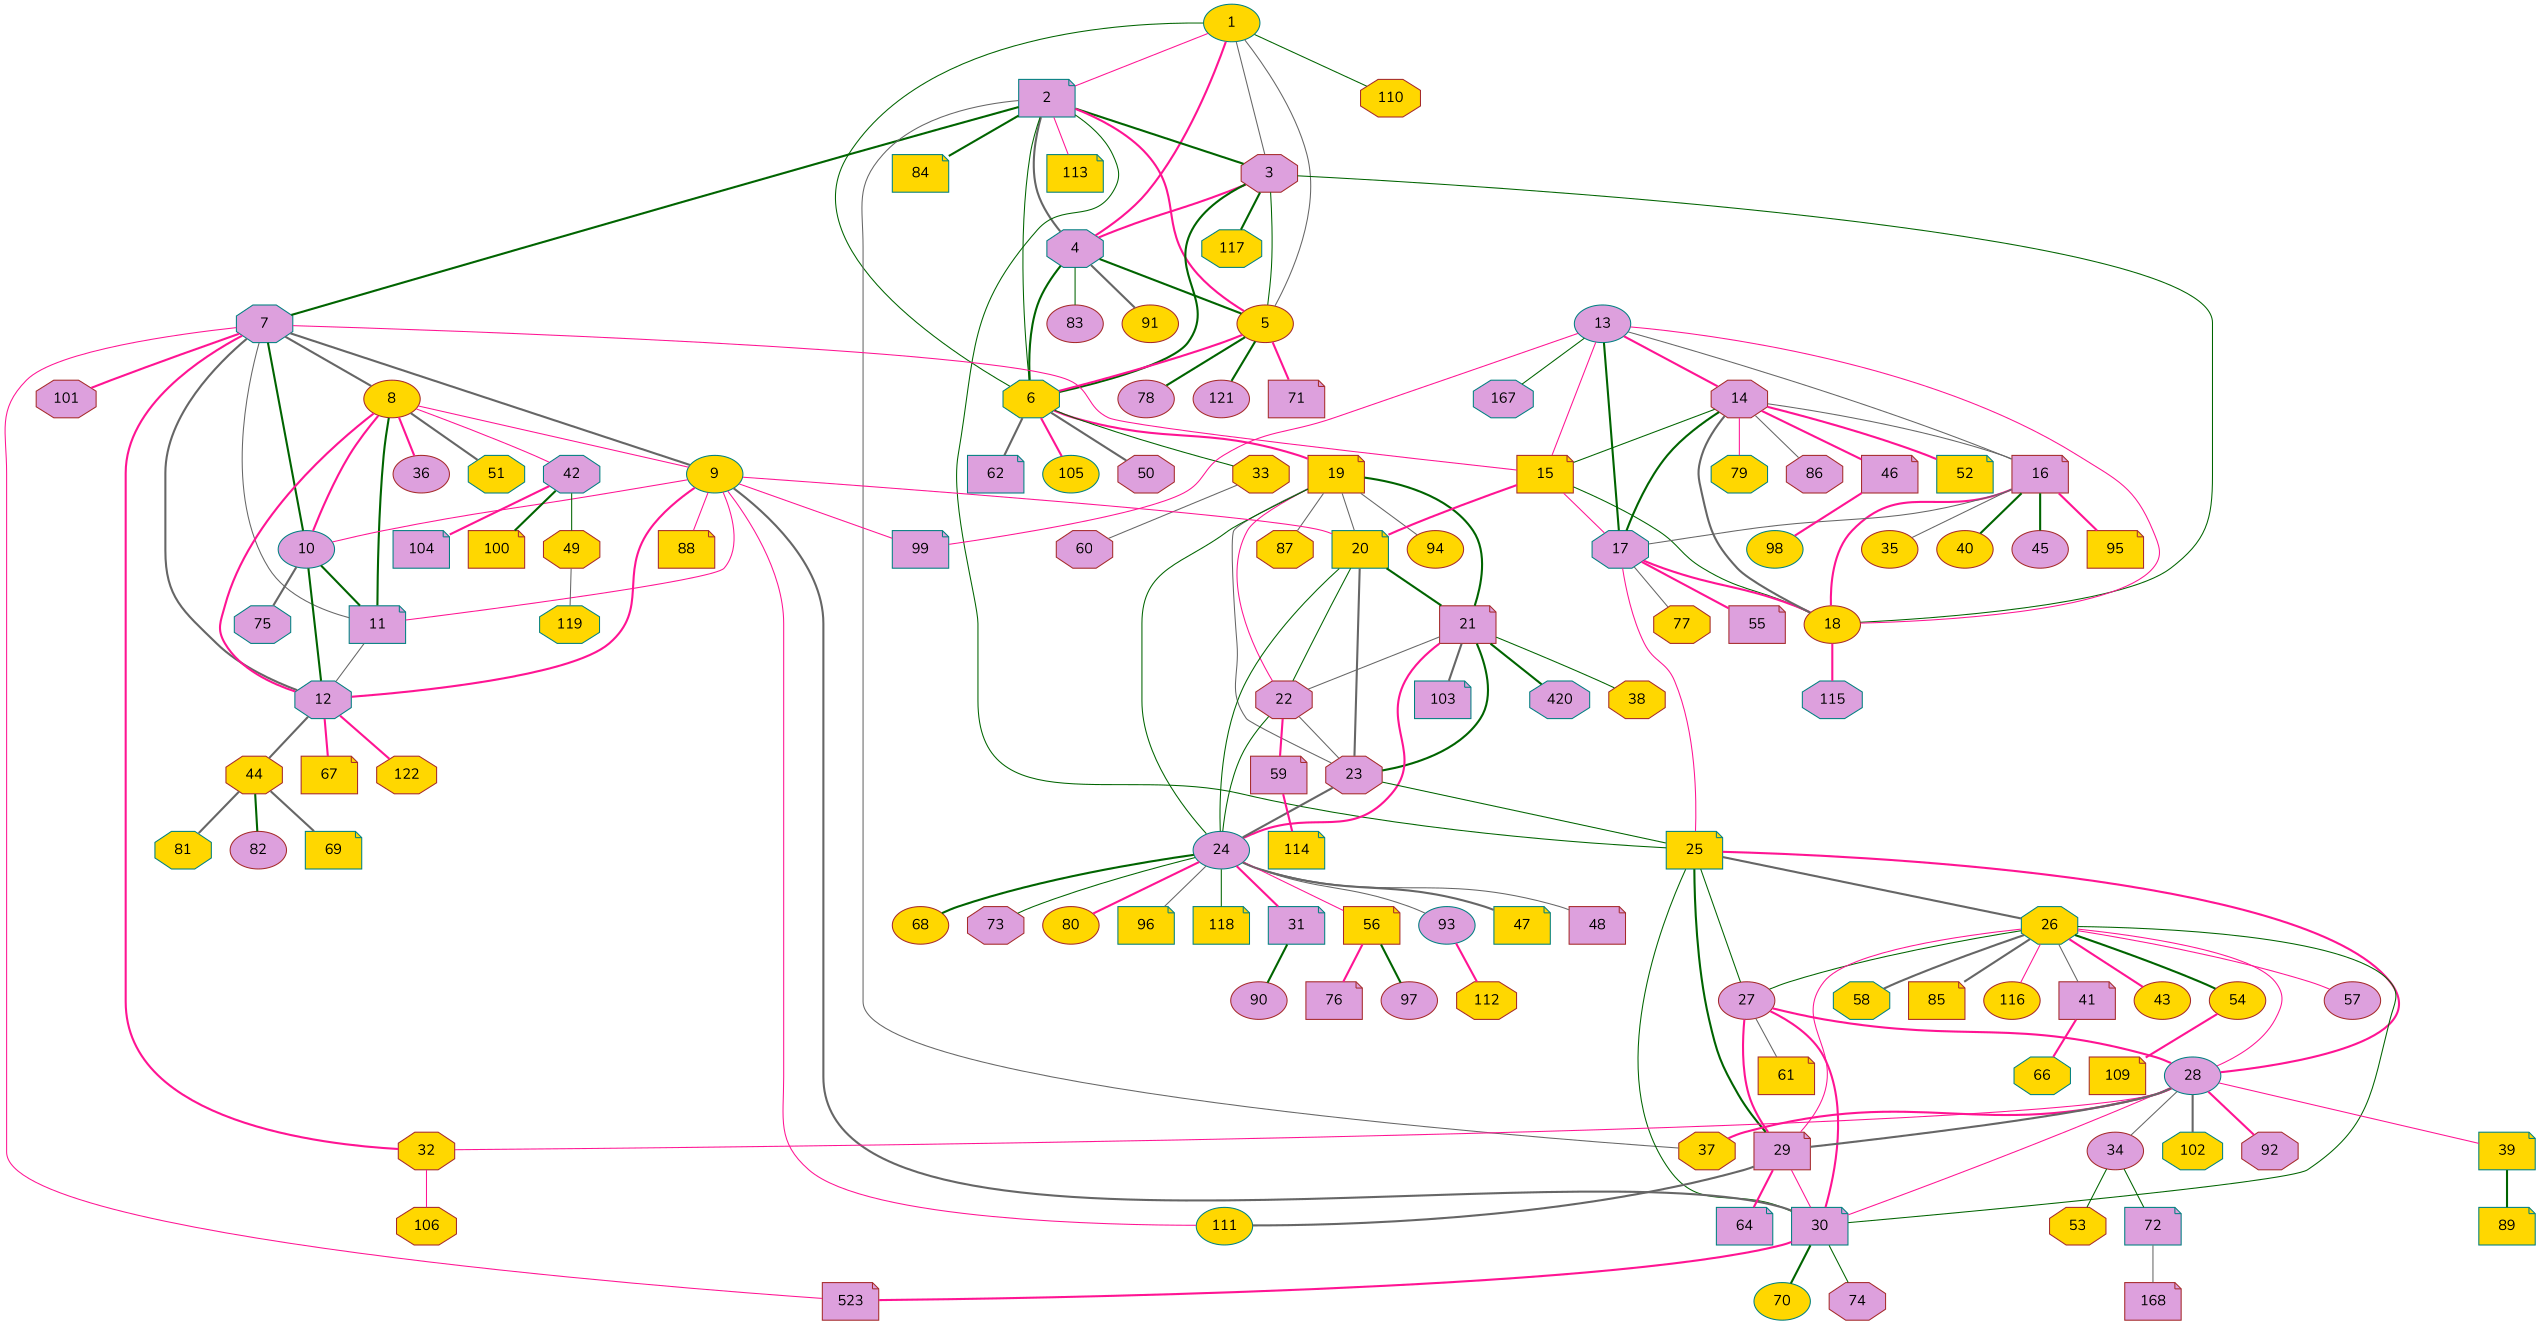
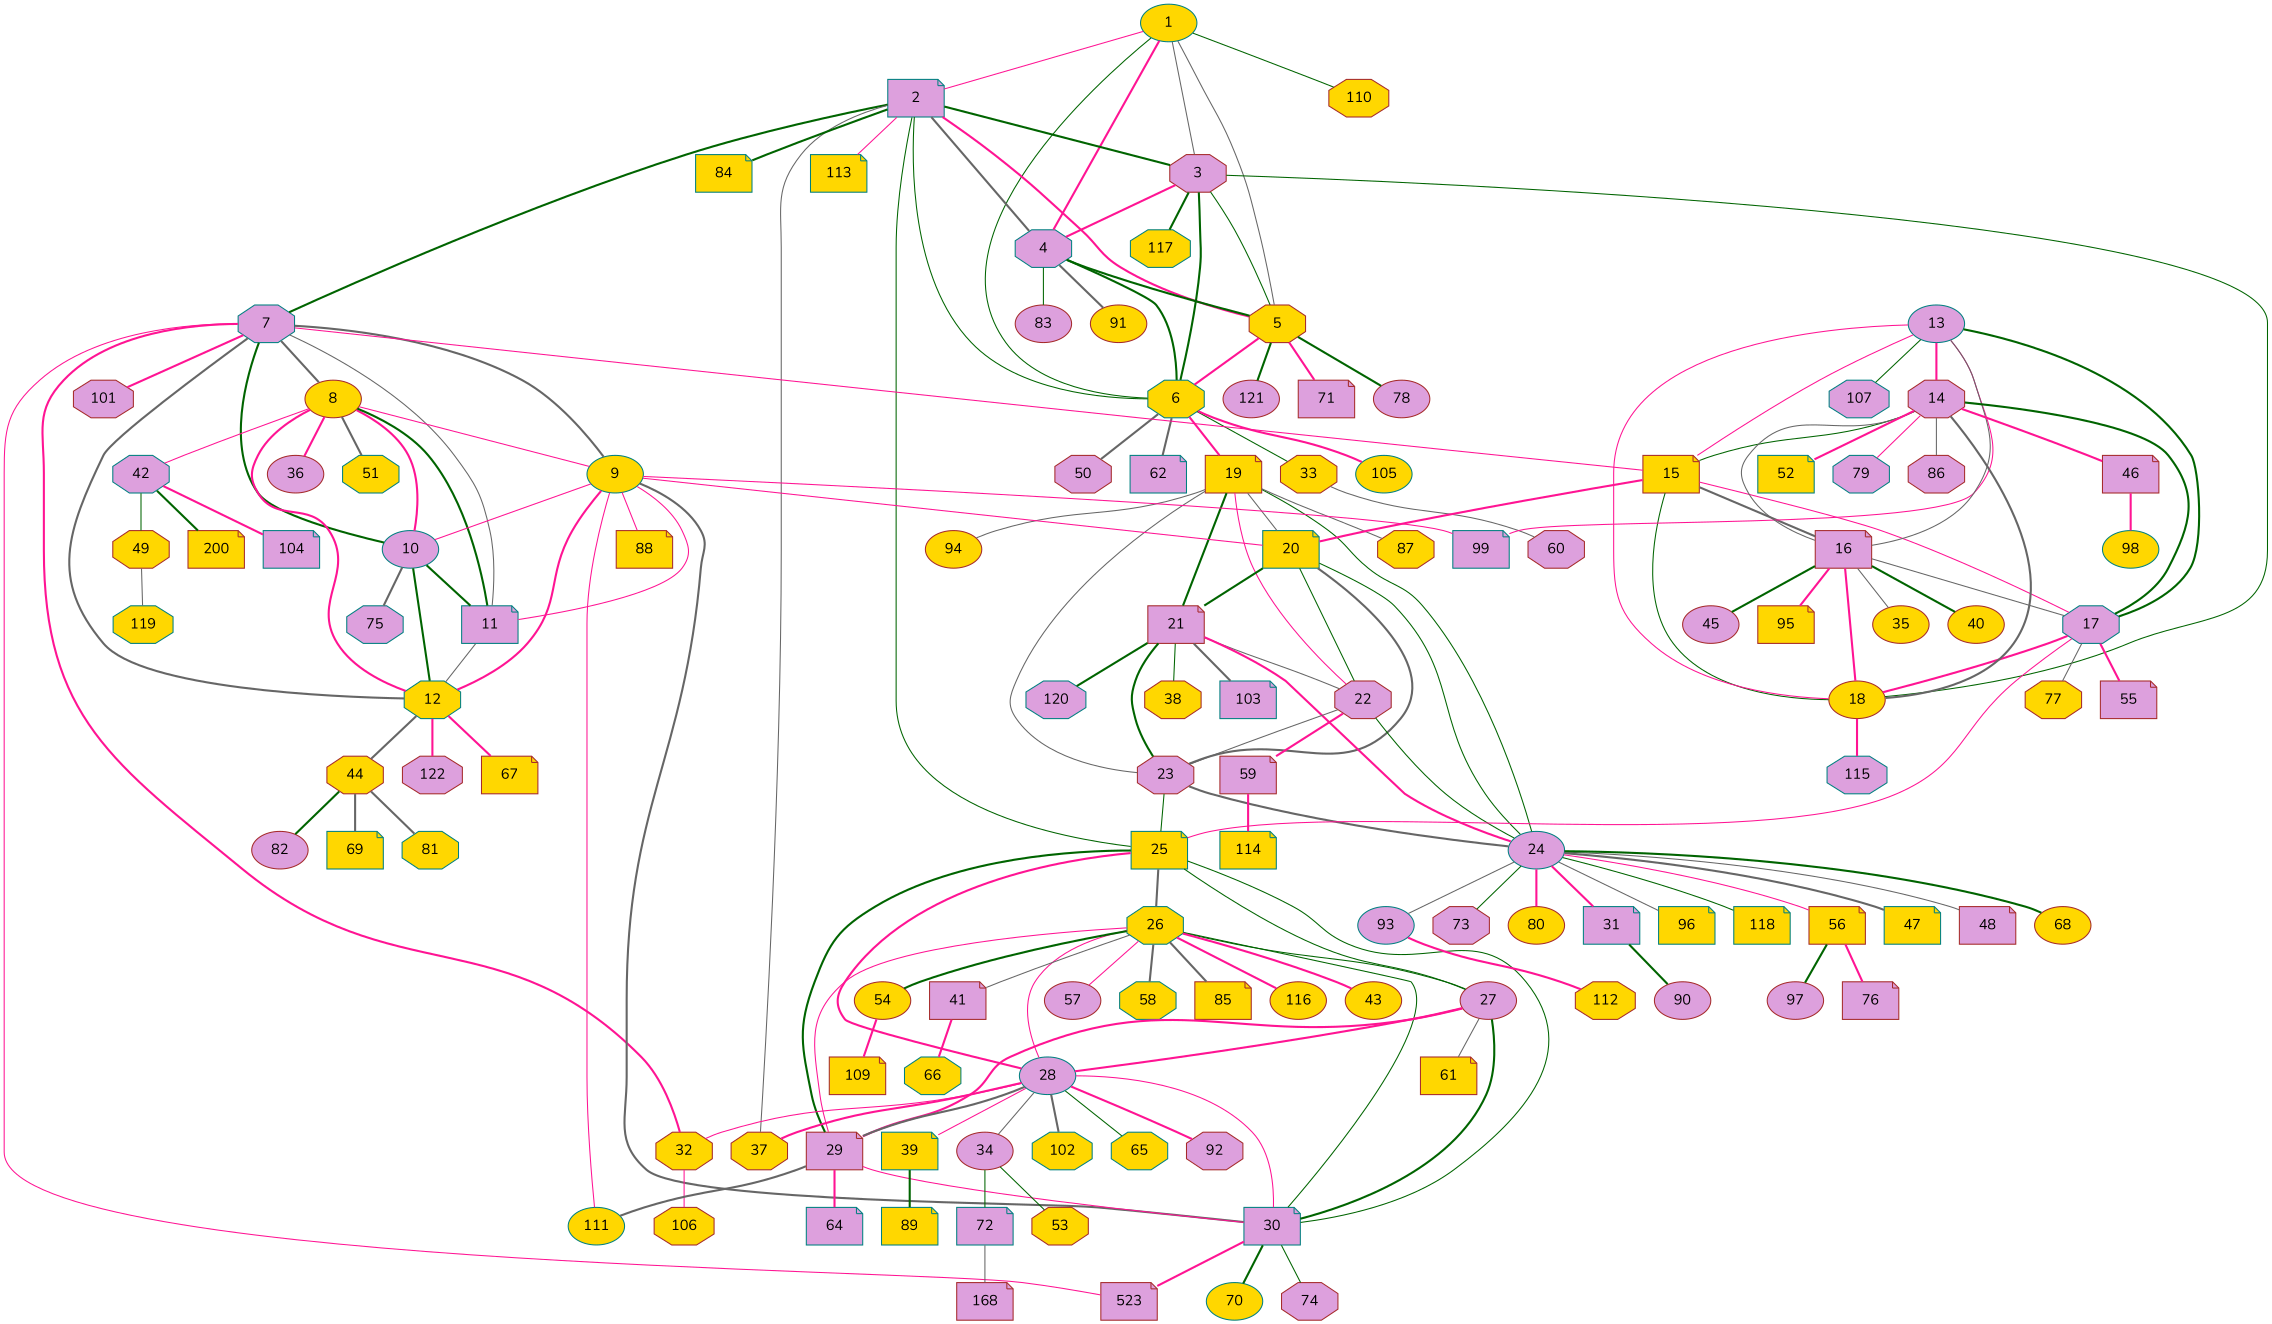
node "5": shape ellipse -> octagon
node "167": label "167" -> "107"
node "79": fillcolor gold -> plum
edge "15" -- "16": added
node "100": label "100" -> "200"
node "12": fillcolor plum -> gold
node "420": label "420" -> "120"
node "122": fillcolor gold -> plum
edge "26" -- "116": style solid -> bold
edge "27" -- "30": color deeppink -> darkgreen
node "65": added
